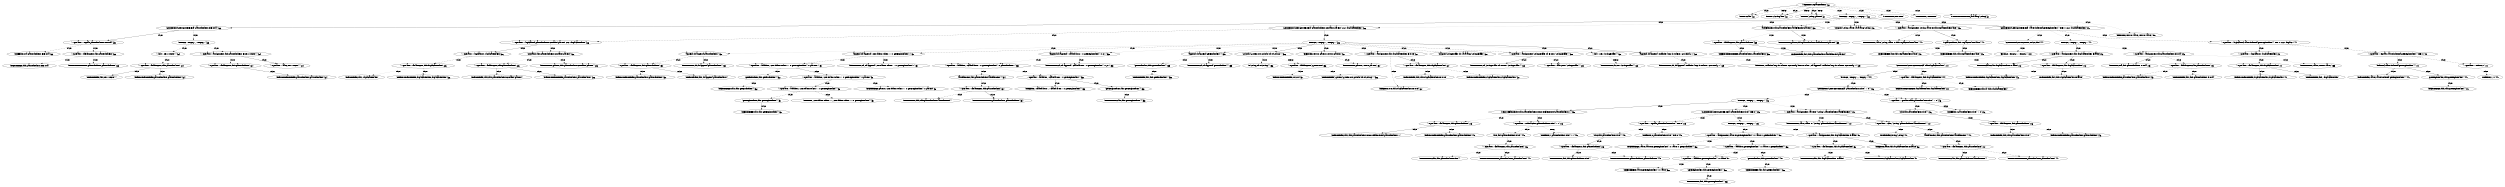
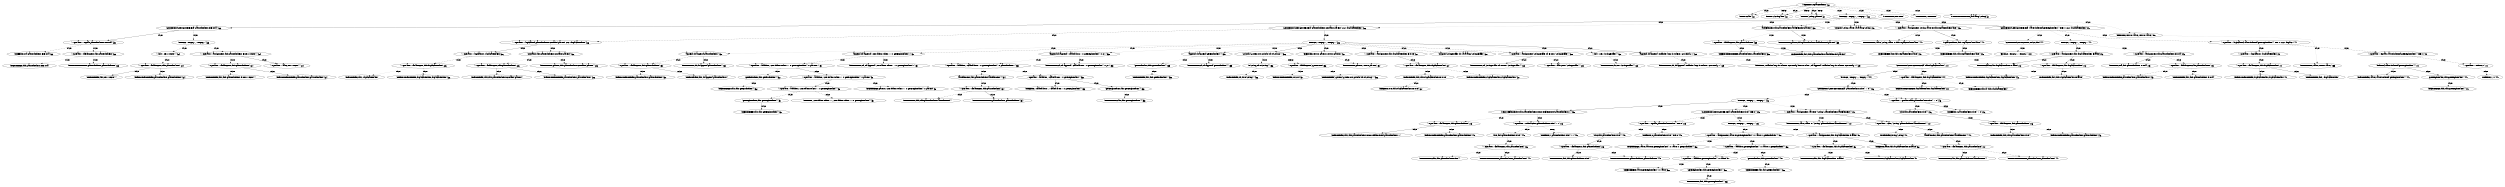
edge "(<operator>.assignment,this.passedTokens = null)" -> "(IDENTIFIER,value,return value;)": now "(RETURN,return value;,return value;)" -> "(IDENTIFIER,value,return value;)"
edge "(<operator>.equals,value.indexOf(getBeginToken()) == -1)" -> "(indexOf,value.indexOf(getBeginToken()))": removed, label "AST:"
edge "(<init>,new StringBuffer())" -> "(IDENTIFIER,sb,new StringBuffer())": label "DDG: " -> "AST: "
edge "(<operator>.assignment,this.duplicateToken = true)" -> "(LITERAL,true,this.duplicateToken = true)": now "(IDENTIFIER,this,this.duplicateToken = true)" -> "(LITERAL,true,this.duplicateToken = true)"
node "(IDENTIFIER,this,this.passedTokens = new Vector())": added
node "(IDENTIFIER,sb,sb.toString())": added
